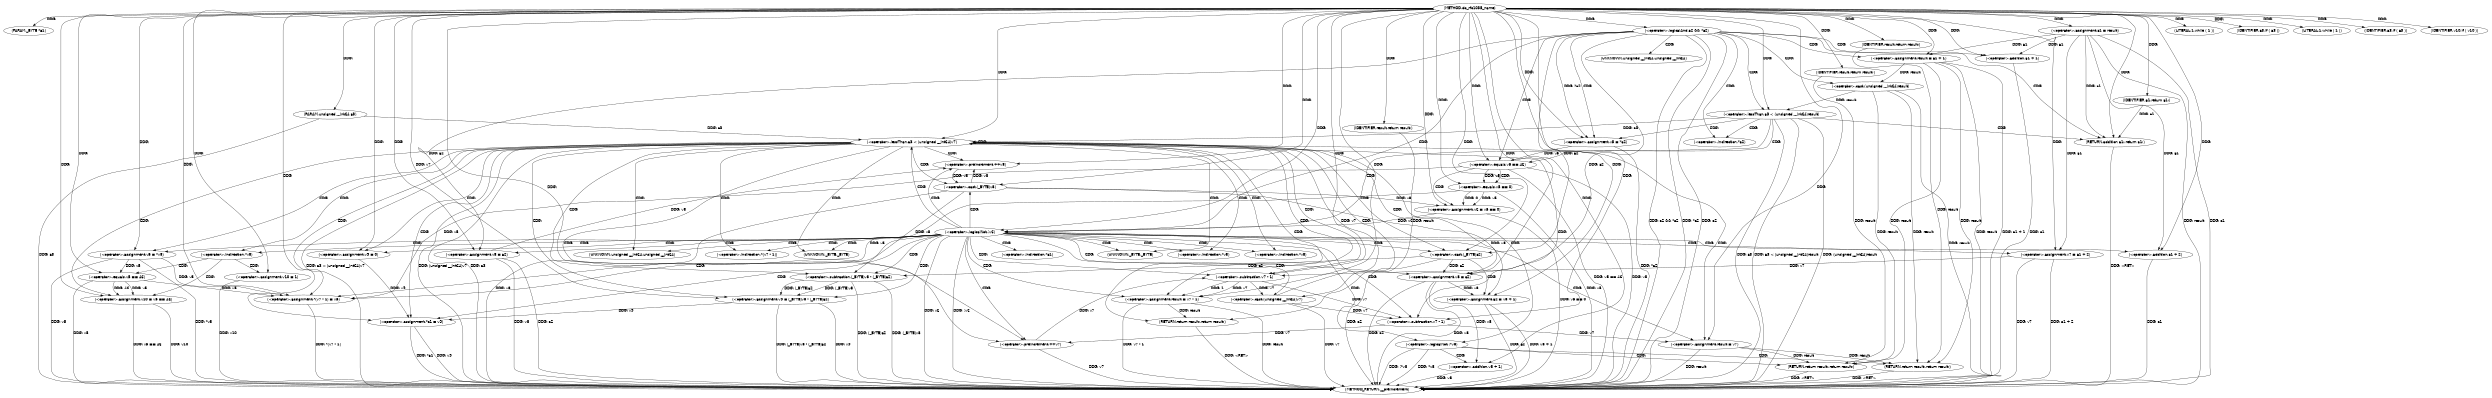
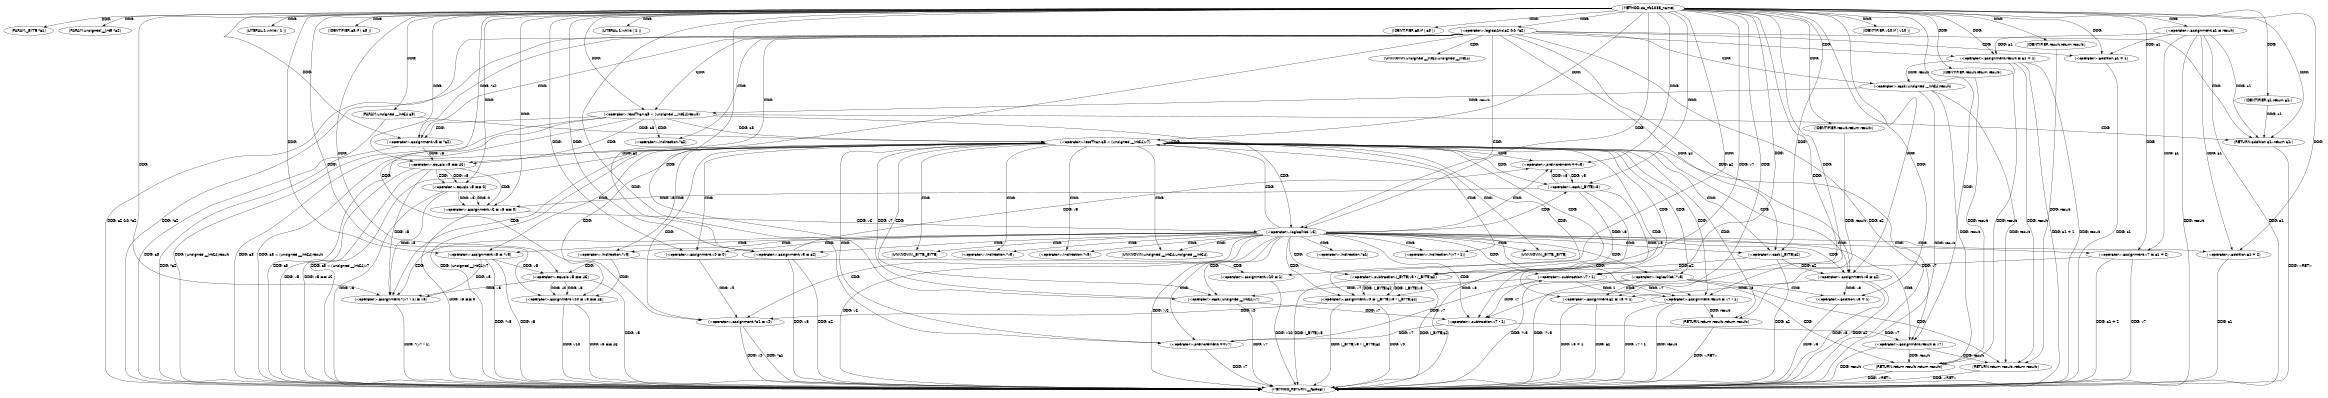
edge "(METHOD,do_rfc1035_name)" -> "(<operator>.cast,(unsigned __int64)v7)": added, label "DDG:"
node "(PARAM,unsigned __int8 *a2)": added
edge "(<operator>.cast,(_BYTE)a2)" -> "(<operator>.assignment,a2 = v8 + 1)": now "(<operator>.logicalNot,!*v8)" -> "(<operator>.assignment,a2 = v8 + 1)"
node "(METHOD_RETURN,__preIncrement)": label "(METHOD_RETURN,__preIncrement)" -> "(METHOD_RETURN,__fastcall)"
